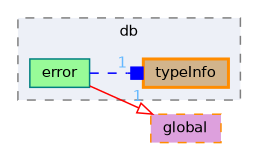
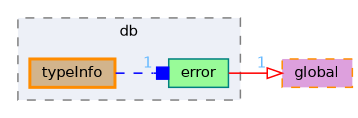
edge "error" -> "typeInfo": reversed
